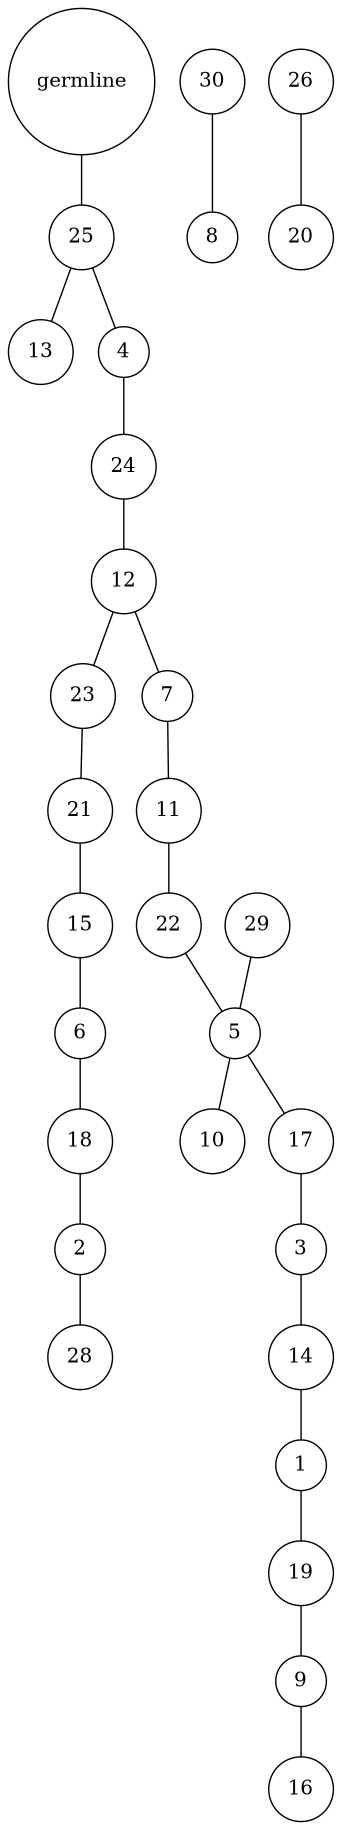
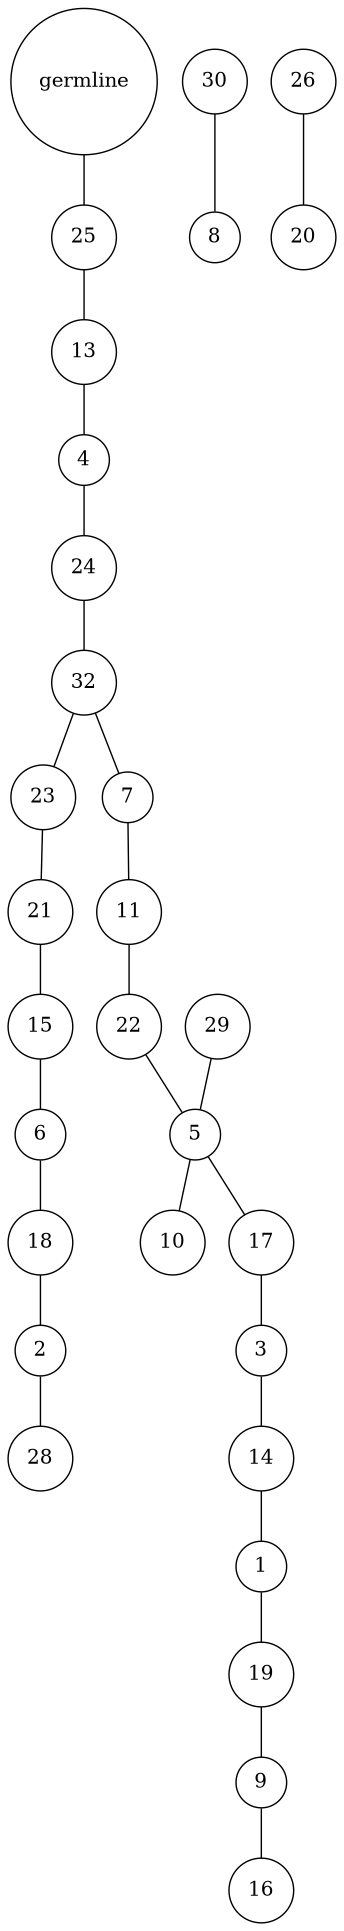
edge "25" -- "4": now "13" -- "4"
node "12": label "12" -> "32"
